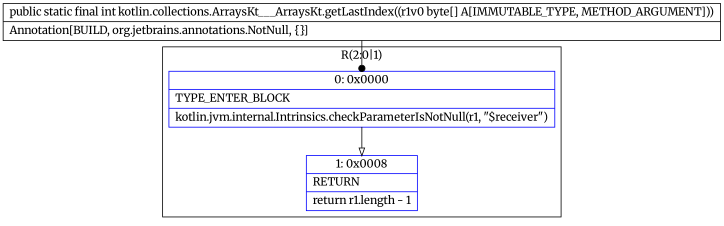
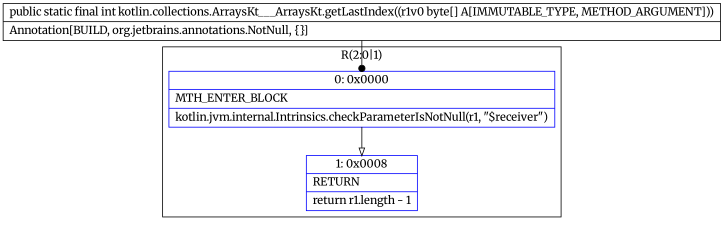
node "0: 0x0000": text "TYPE_ENTER_BLOCK" -> "MTH_ENTER_BLOCK"
